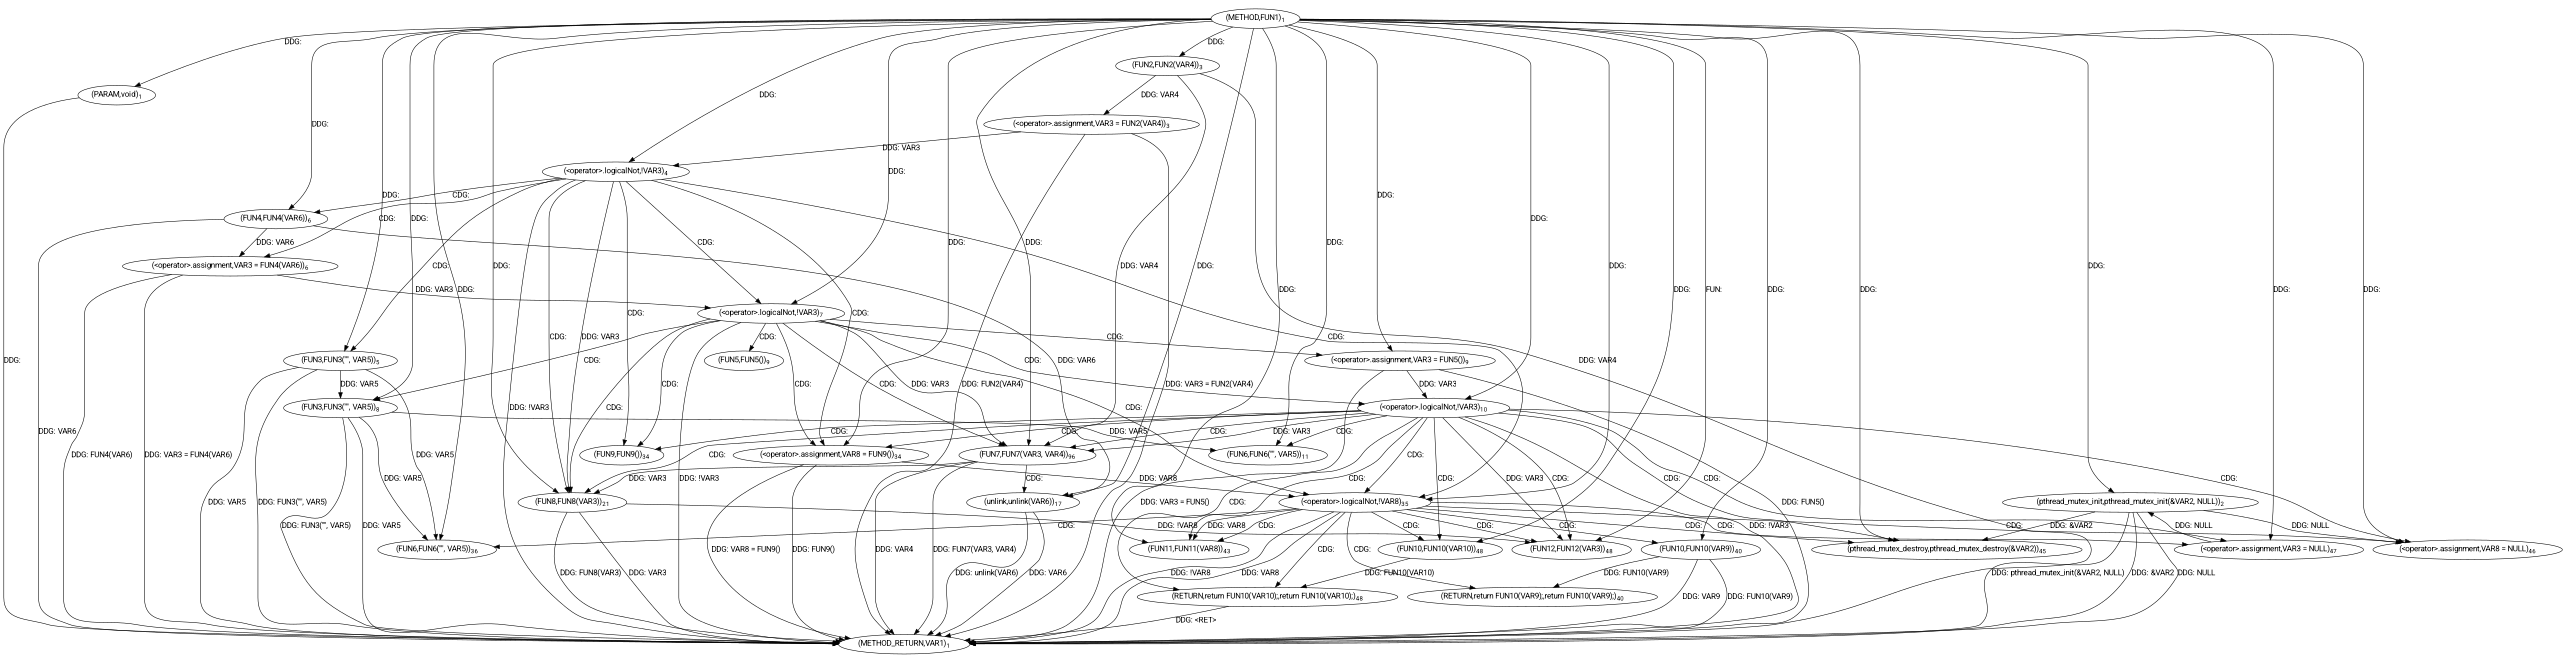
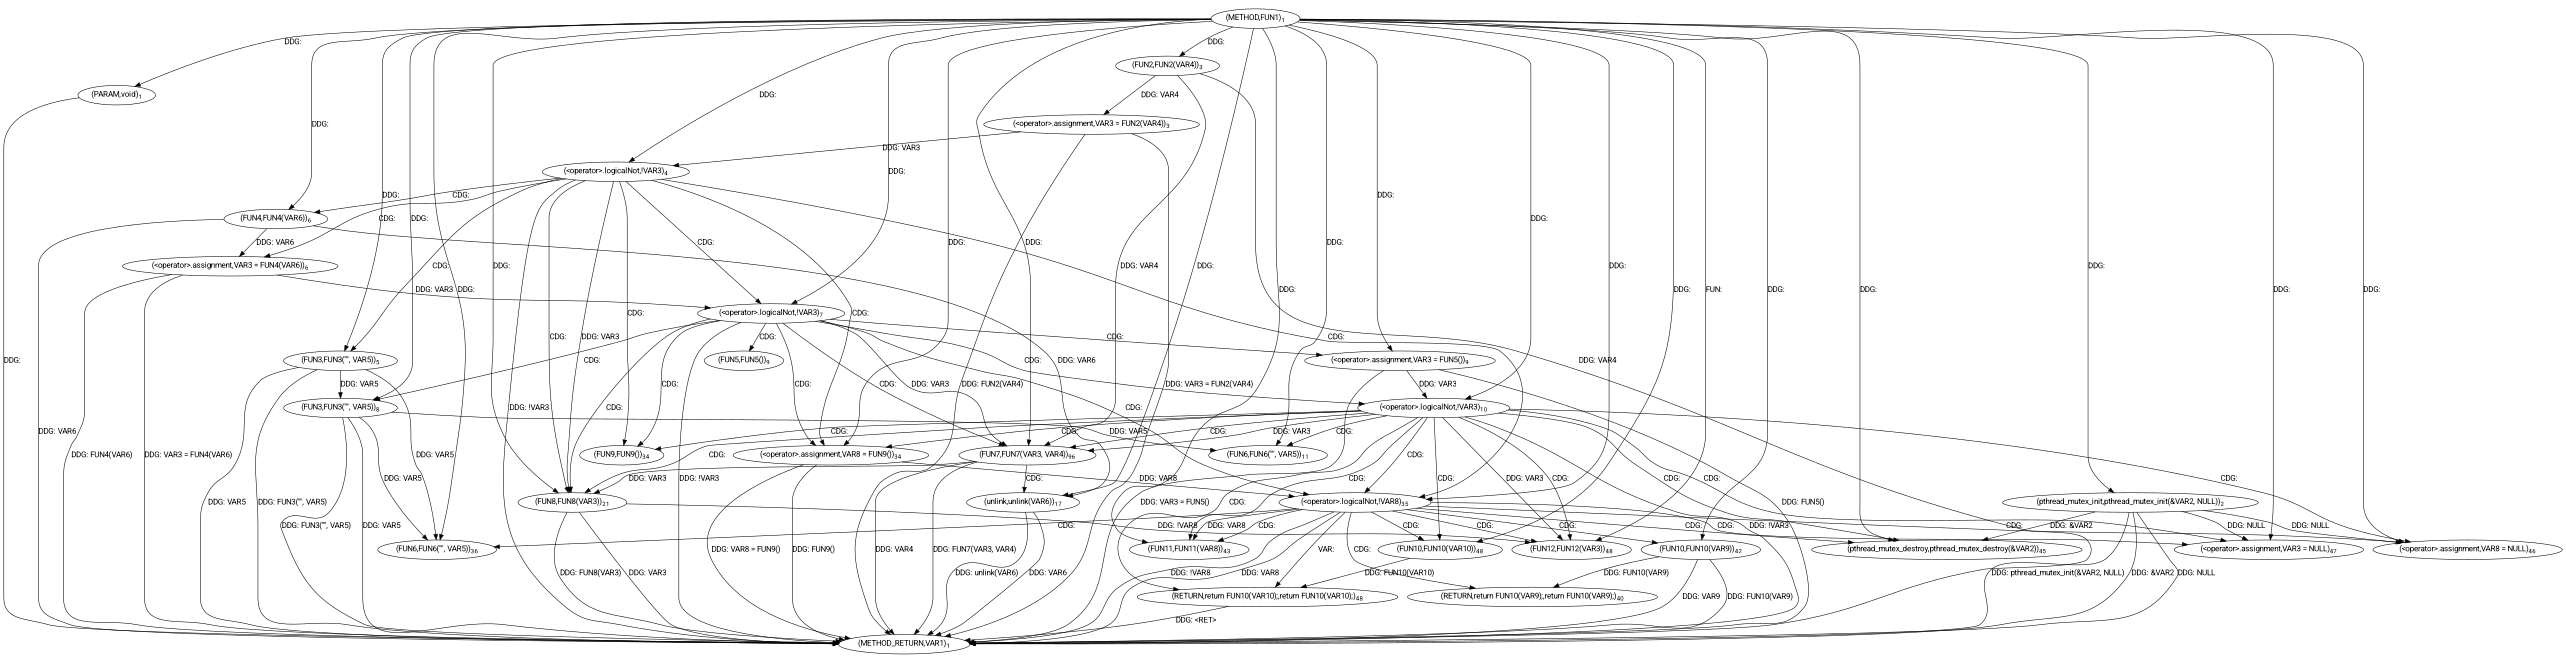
edge "(<operator>.assignment,VAR3 = NULL)" -> "(pthread_mutex_init,pthread_mutex_init(&VAR2, NULL))": reversed
node "(FUN10,FUN10(VAR9))": text "40" -> "42"
edge "(<operator>.logicalNot,!VAR8)" -> "(RETURN,return FUN10(VAR10);,return FUN10(VAR10);)": label "CDG: " -> "VAR: "
